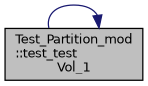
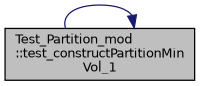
node "Test_Partition_mod ::test_test Vol_1": label "Test_Partition_mod ::test_test Vol_1" -> "Test_Partition_mod ::test_constructPartitionMin Vol_1"
